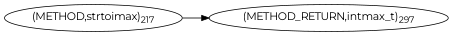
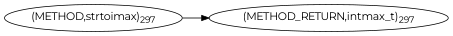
node "(METHOD,strtoimax)": text "217" -> "297"
